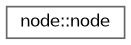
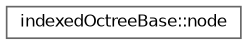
node "node::node": label "node::node" -> "indexedOctreeBase::node"
